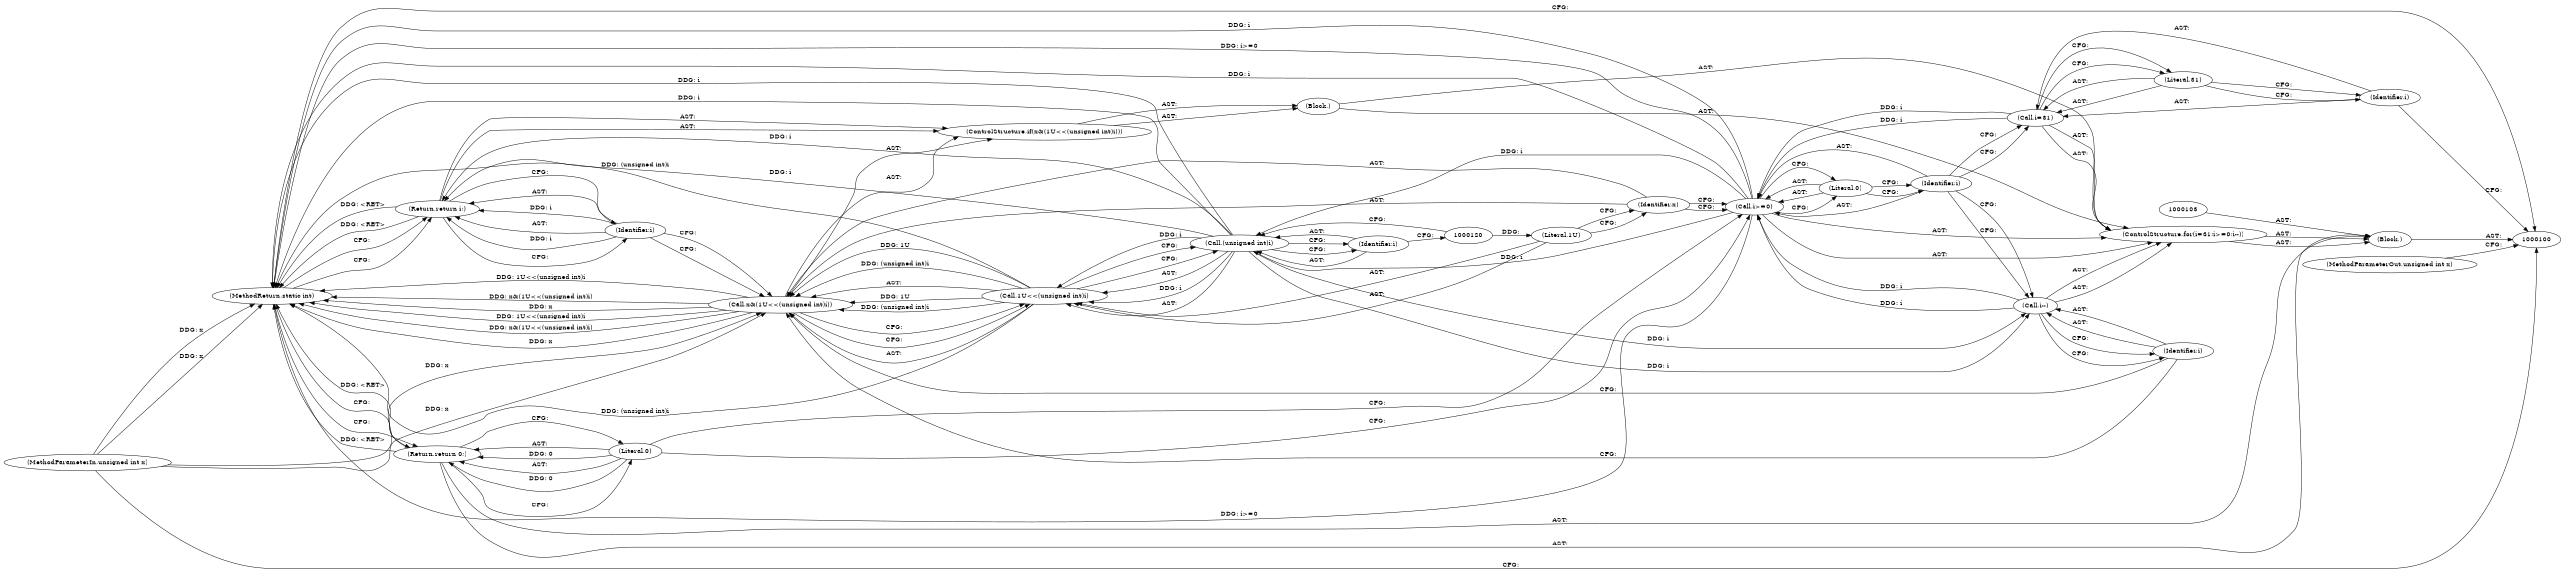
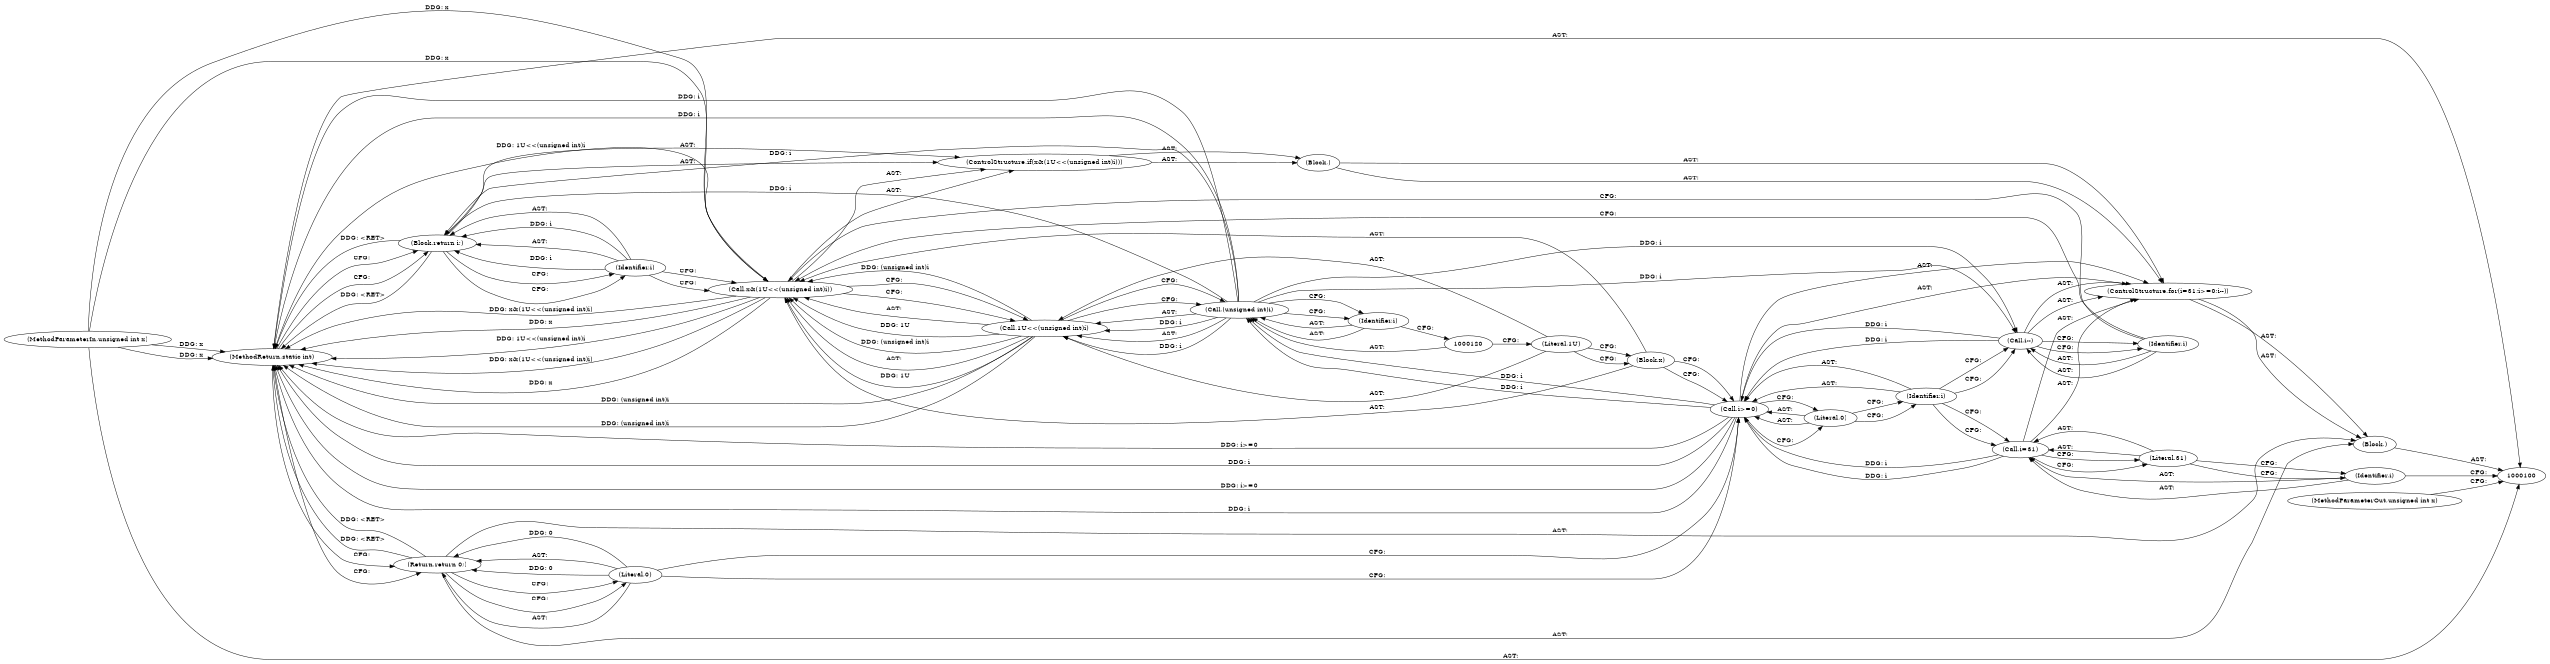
edge "(MethodReturn,static int)" -> "1000100": label "CFG: " -> "AST: "
node "(Identifier,x)": label "(Identifier,x)" -> "(Block,x)"
node "(Return,return i;)": label "(Return,return i;)" -> "(Block,return i;)"
node "1000103": removed
edge "1000120" -> "(Call,(unsigned int)i)": label "CFG: " -> "AST: "
edge "1000120" -> "(Literal,1U)": label "DDG: " -> "CFG: "
edge "(MethodParameterIn,unsigned int x)" -> "1000100": label "CFG: " -> "AST: "
